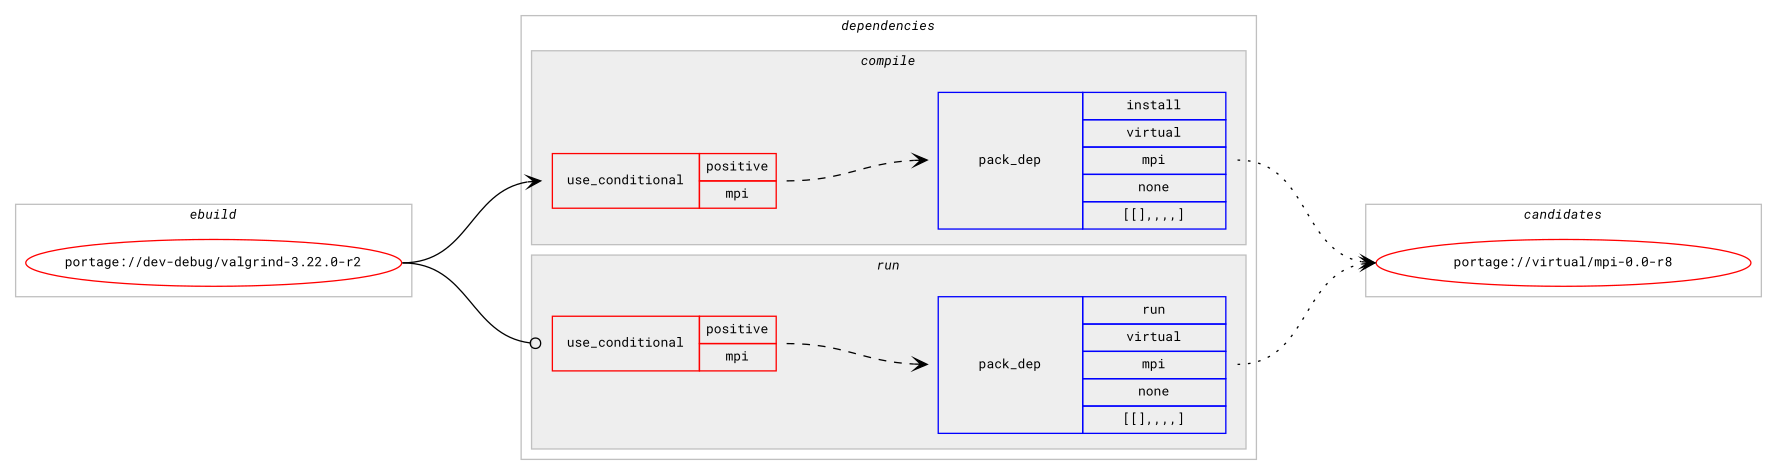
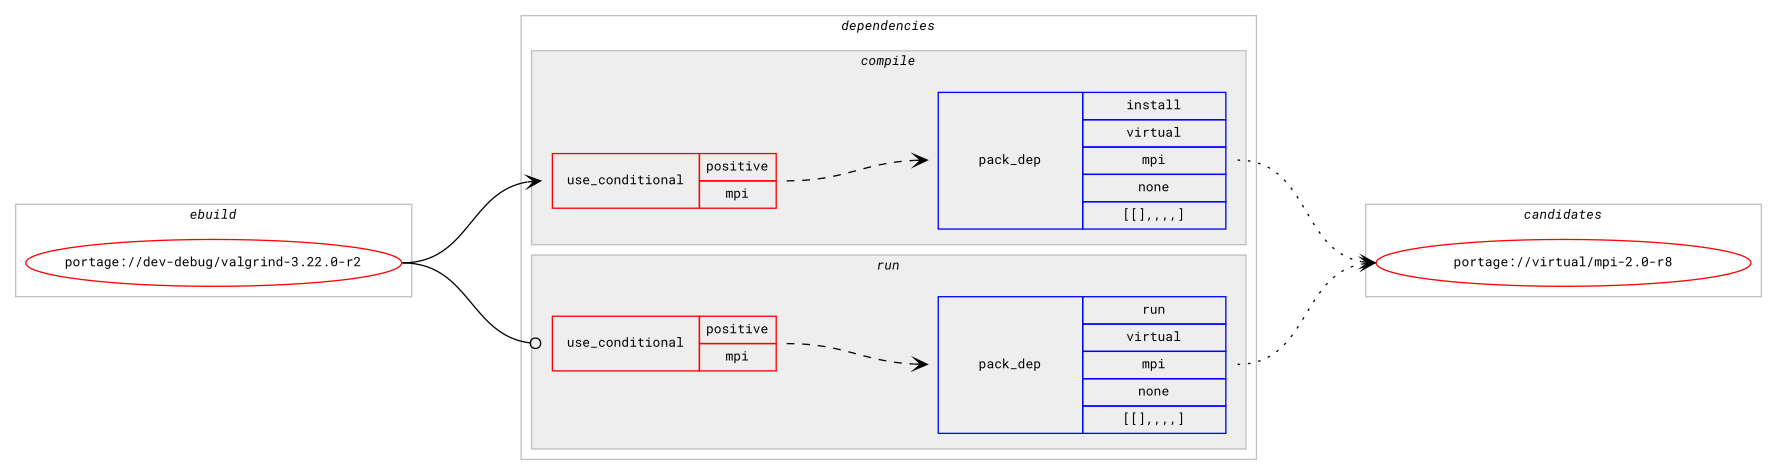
node "portage://virtual/mpi-0.0-r8": label "portage://virtual/mpi-0.0-r8" -> "portage://virtual/mpi-2.0-r8"
